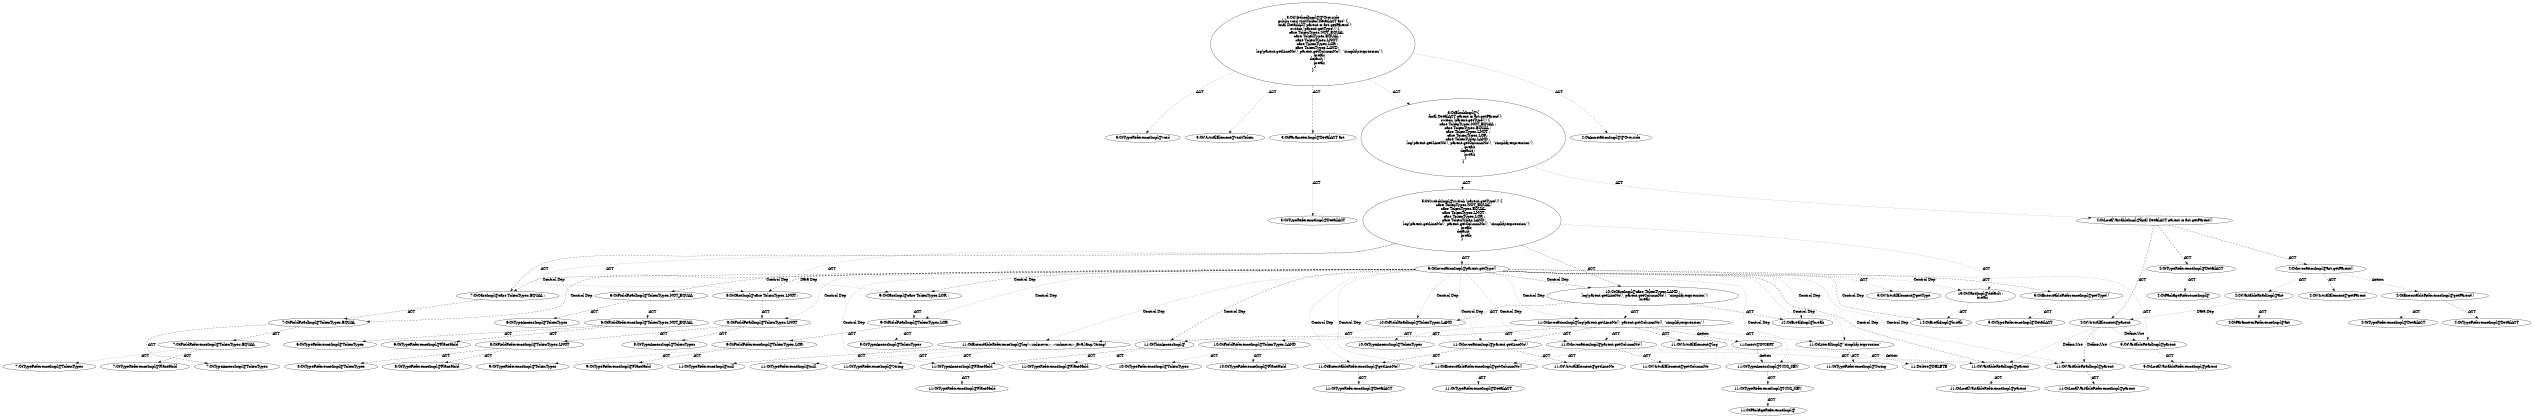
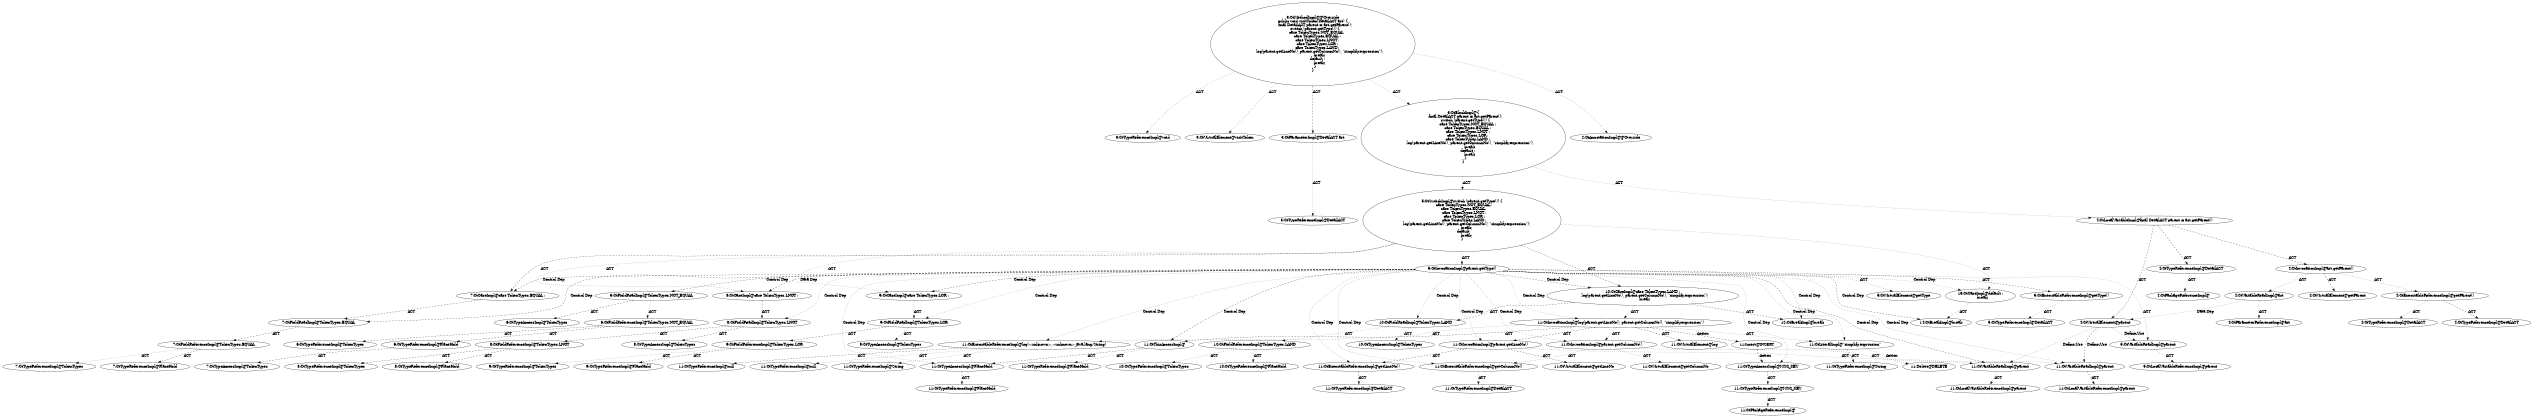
edge "4:CtInvocationImpl@ast.getParent()" -> "4:CtExecutableReferenceImpl@getParent()": label "Action" -> "AST"
edge "7:CtFieldReadImpl@TokenTypes.EQUAL" -> "7:CtTypeAccessImpl@TokenTypes": now "6:CtTypeReferenceImpl@PlaceHold" -> "7:CtTypeAccessImpl@TokenTypes"
edge "11:CtInvocationImpl@parent.getColumnNo()" -> "11:CtVirtualElement@getColumnNo": style dashed -> dotted
